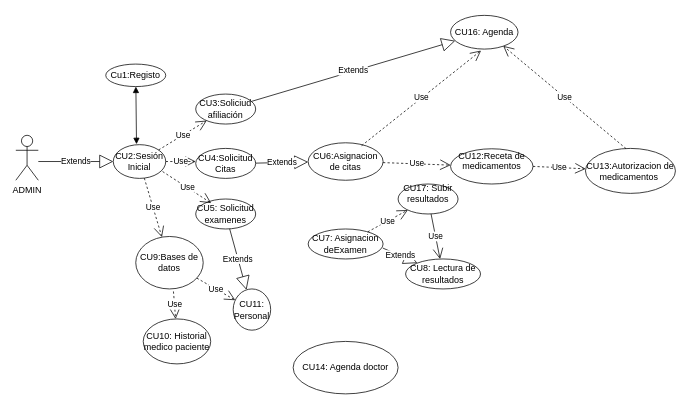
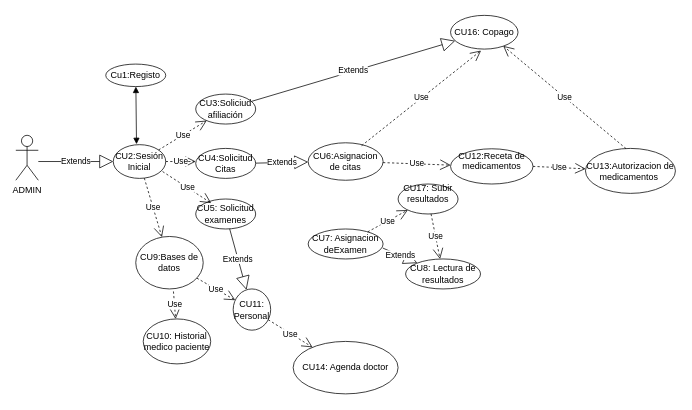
node "CU16: Agenda": label "CU16: Agenda" -> "CU16: Copago"
edge "CU17: Subir resultados" -> "CU8: Lectura de resultados": style solid -> dashed
edge "CU11: Personal" -> "CU14: Agenda doctor": added, label "Use"
